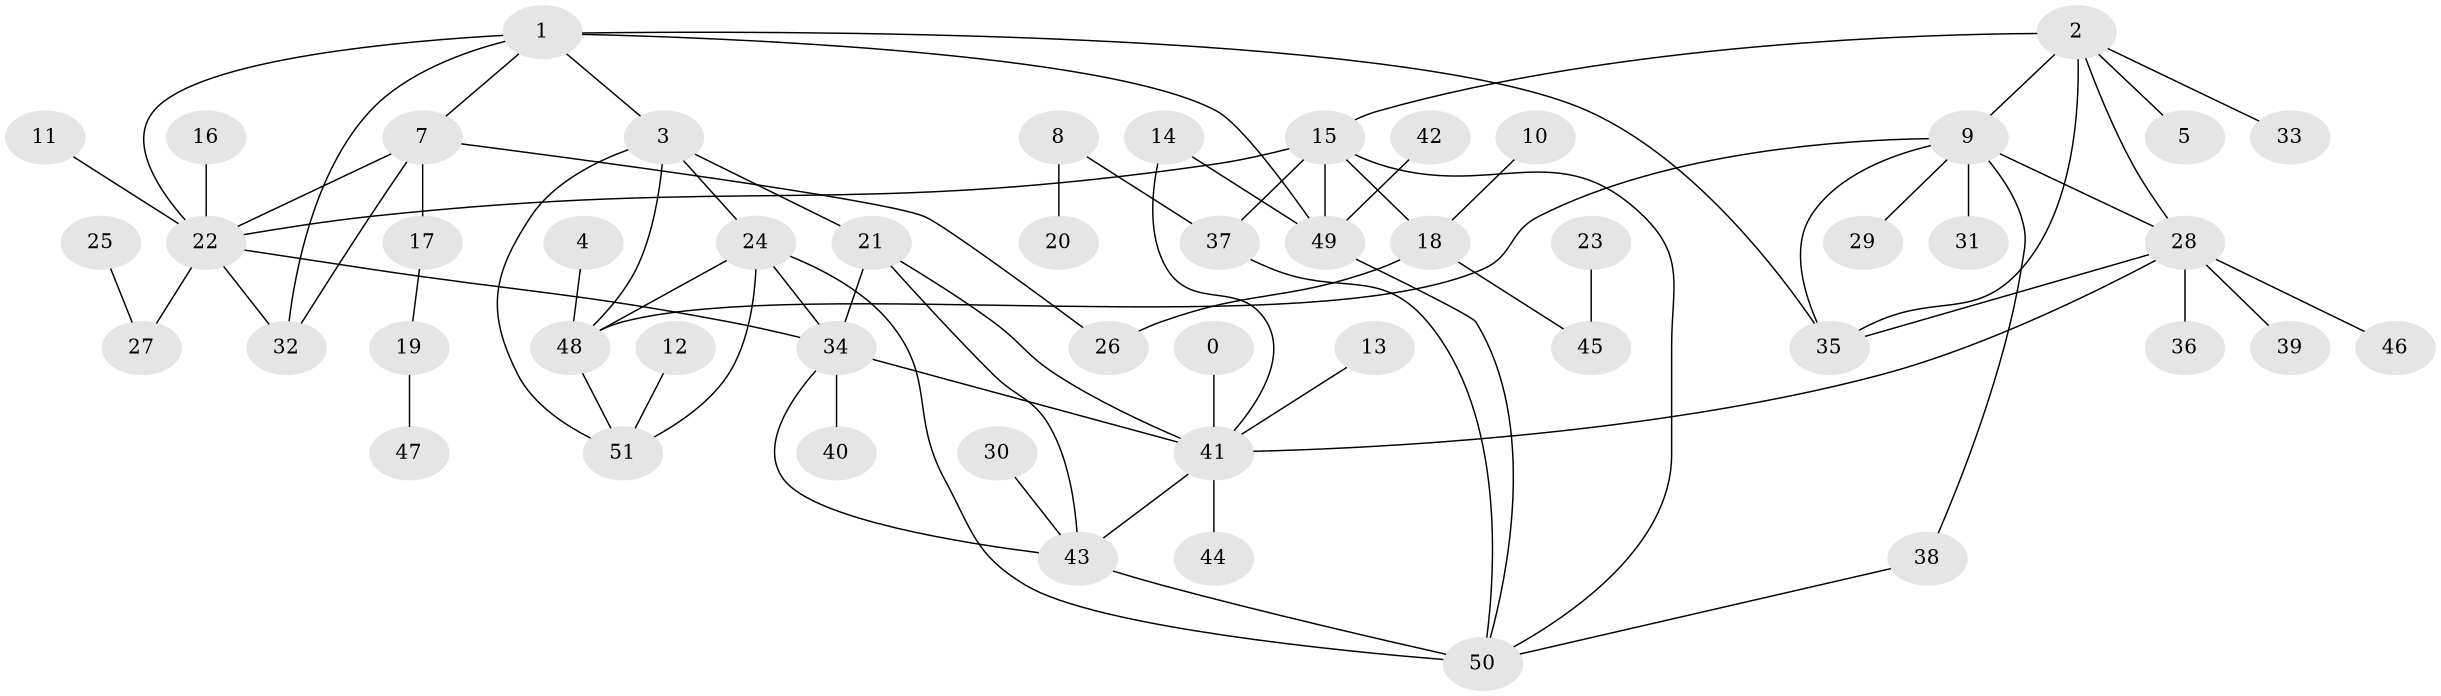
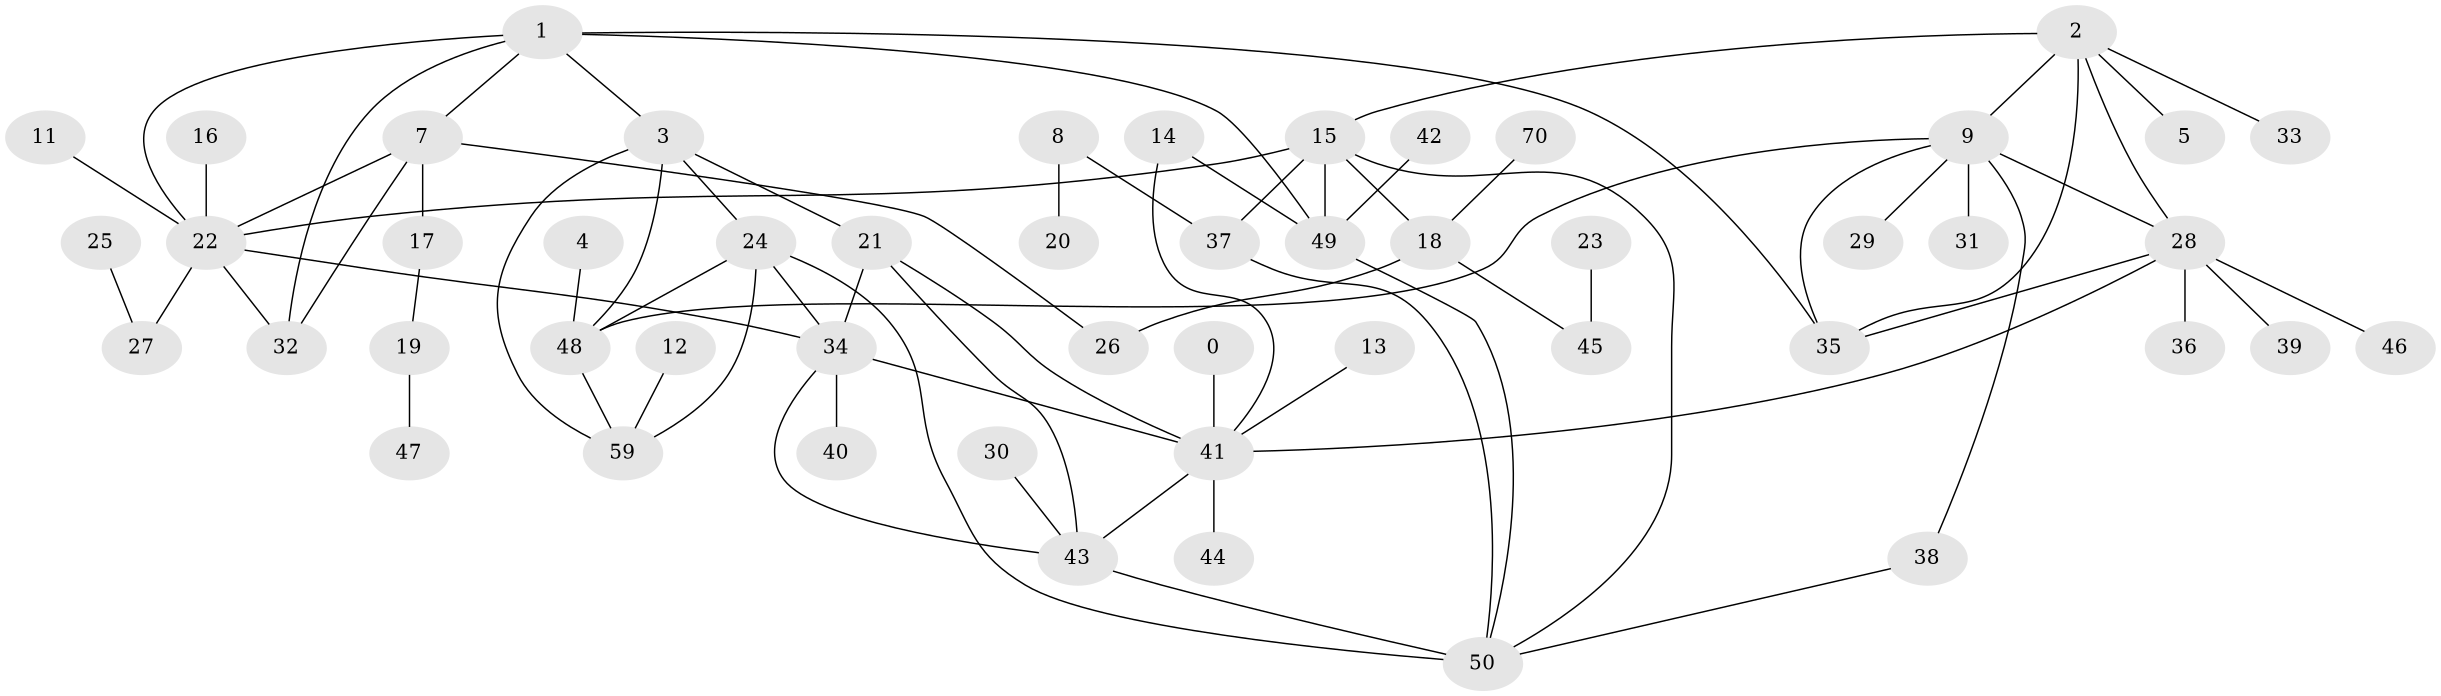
node "10": label "10" -> "70"
node "51": label "51" -> "59"
